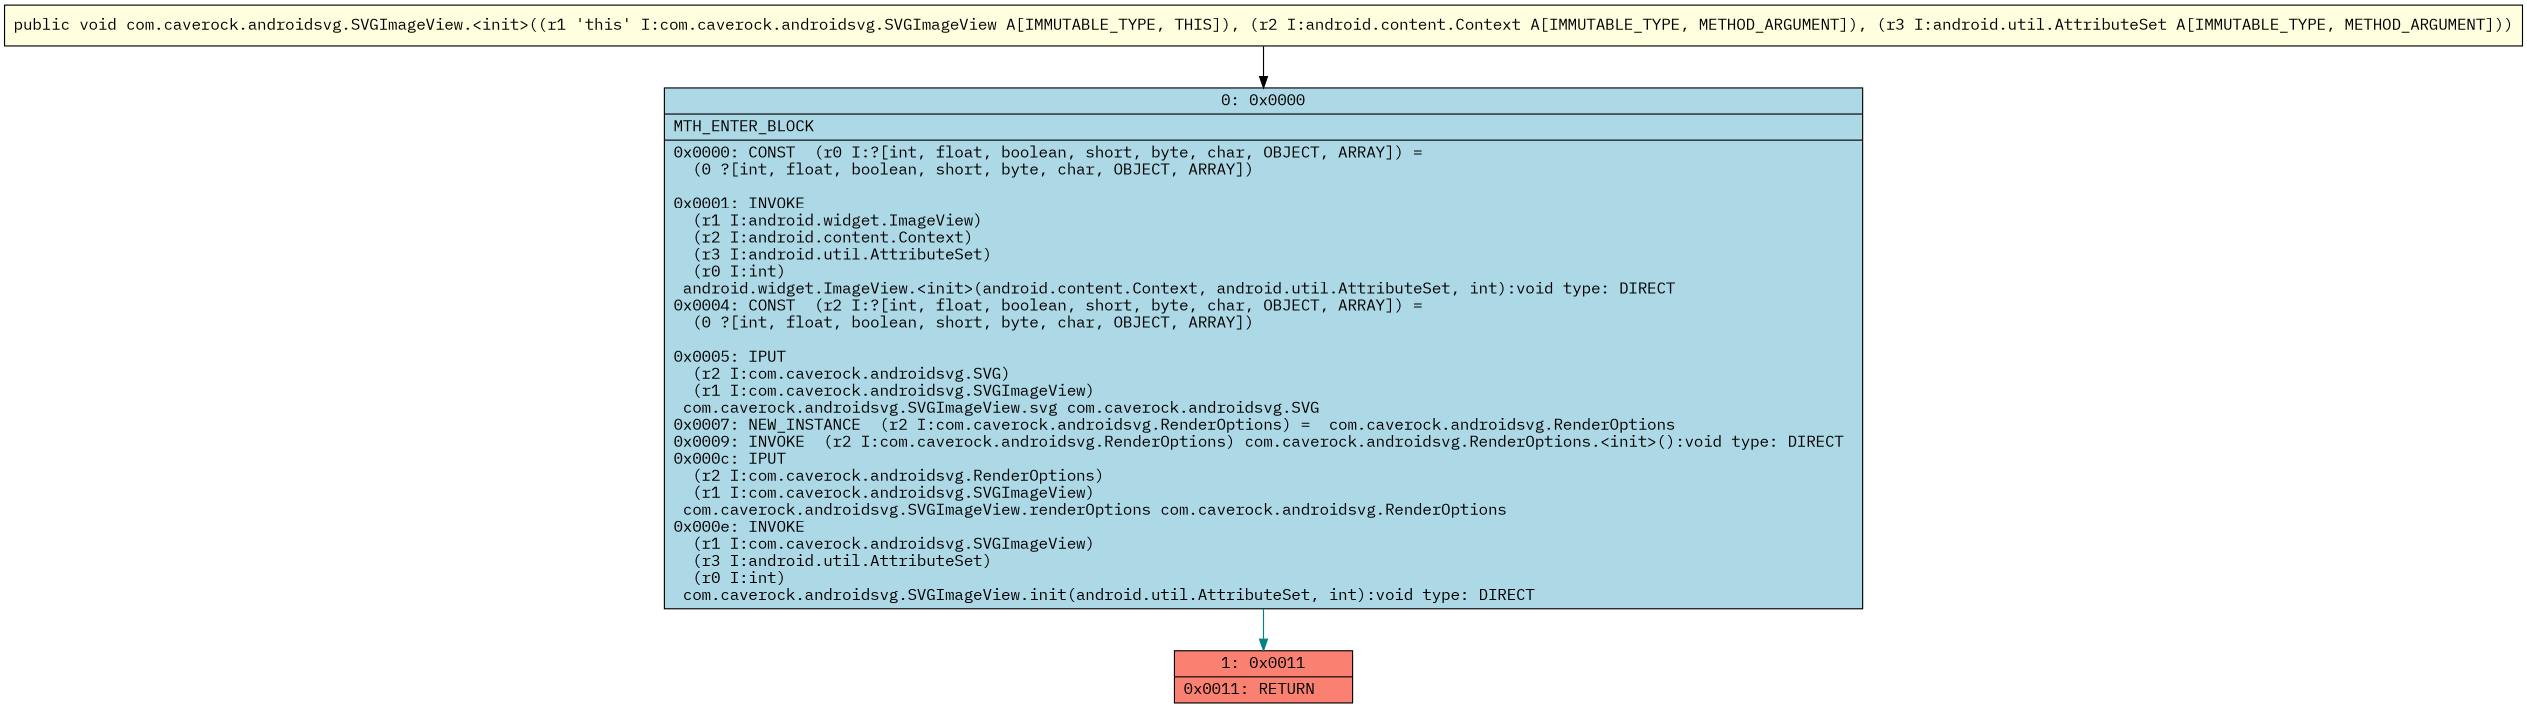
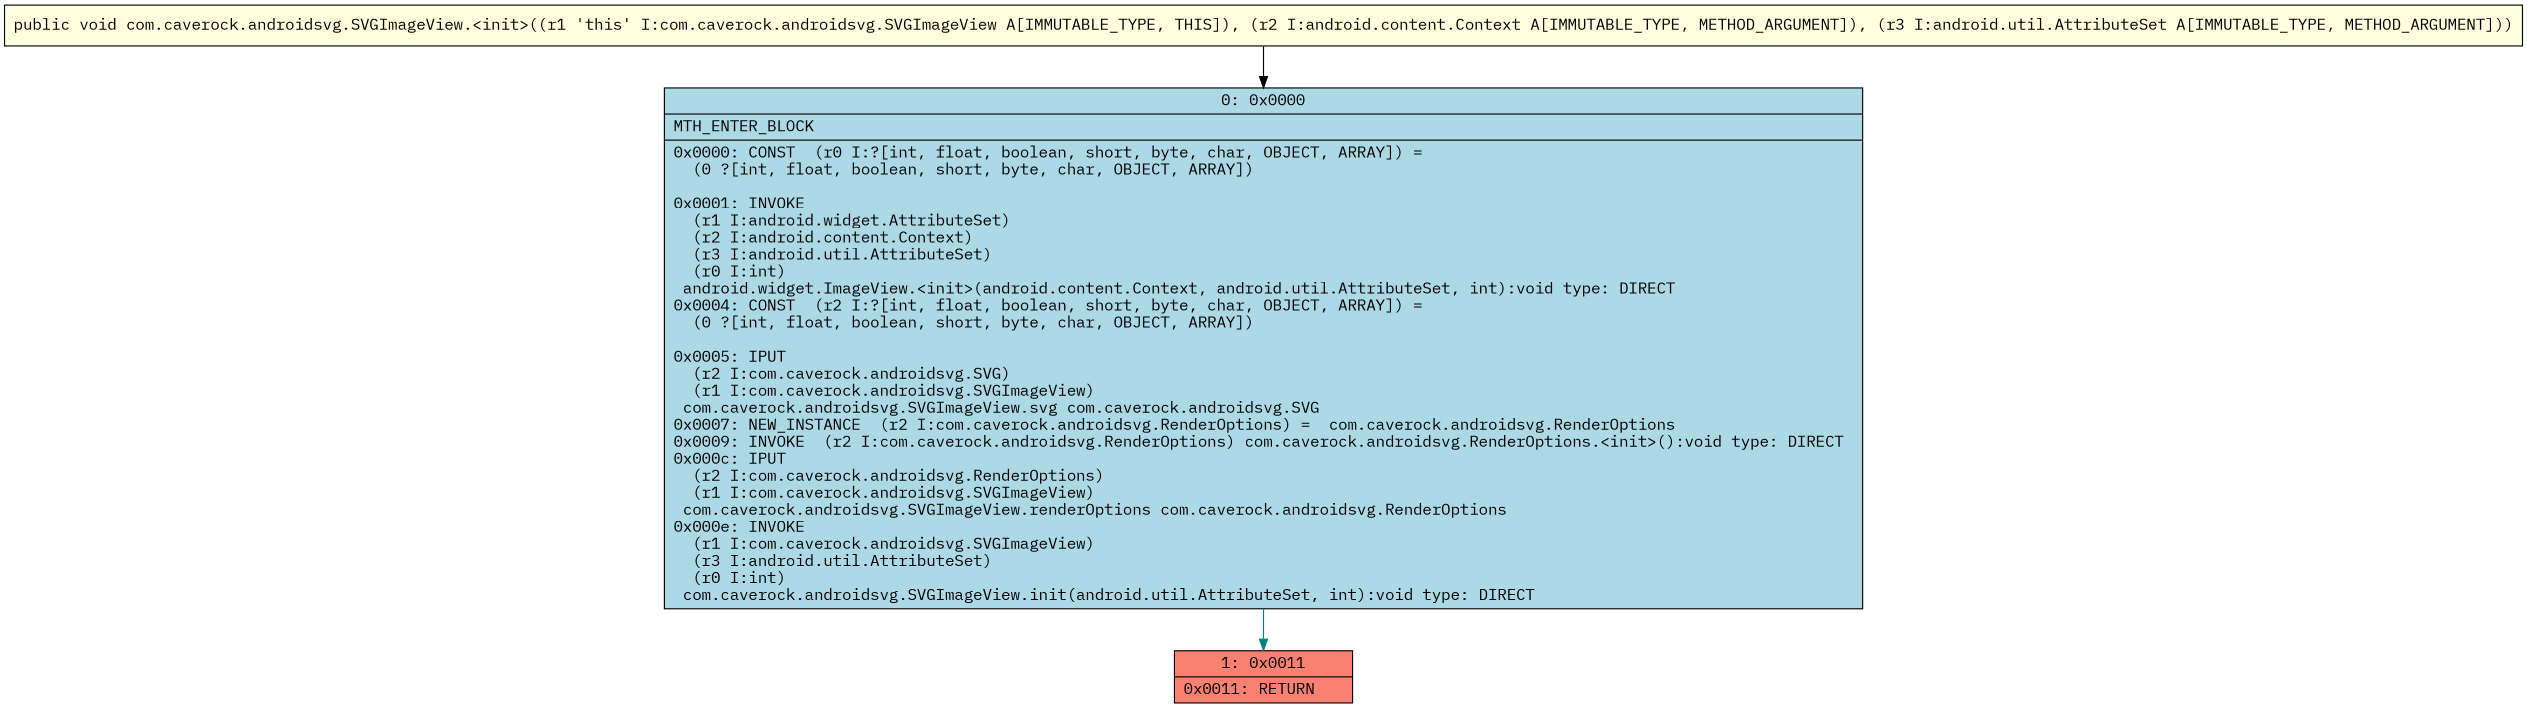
node "0: 0x0000": text "(r1 I:android.widget.ImageView)" -> "(r1 I:android.widget.AttributeSet)"
